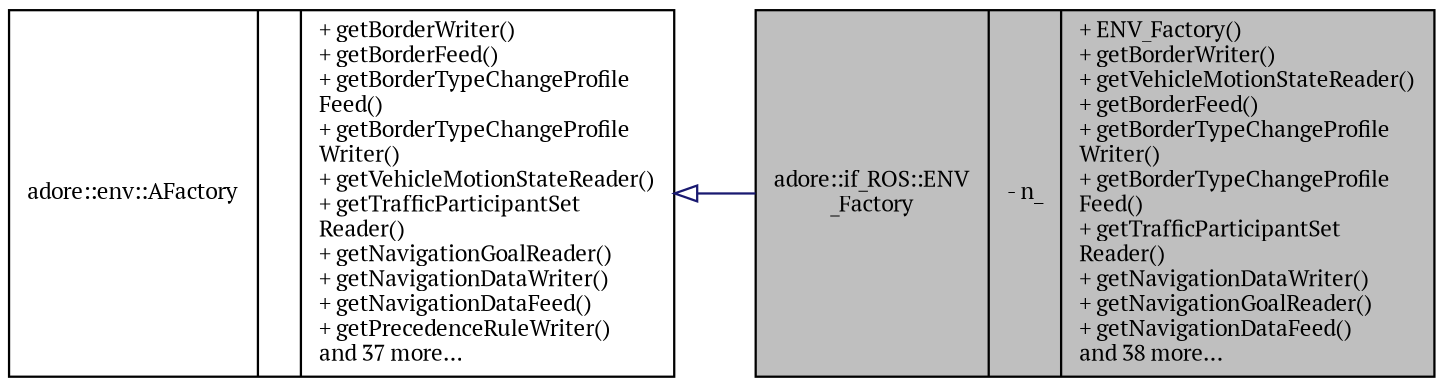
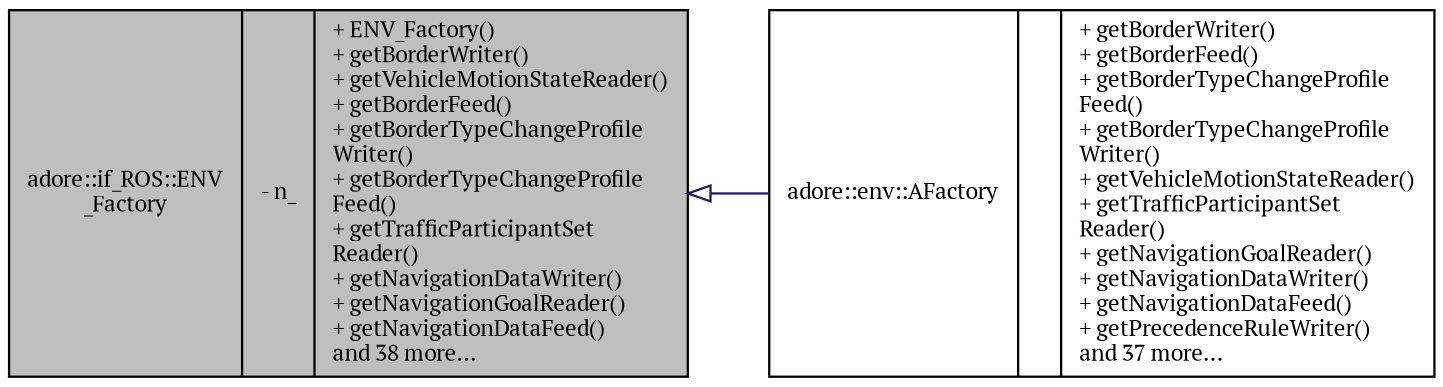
edge "adore::if_ROS::ENV" -> "adore::env::AFactory": reversed
